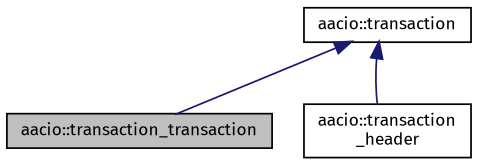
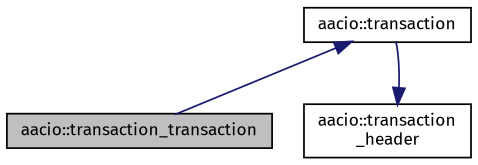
edge "aacio::transaction _header" -> "aacio::transaction": reversed
